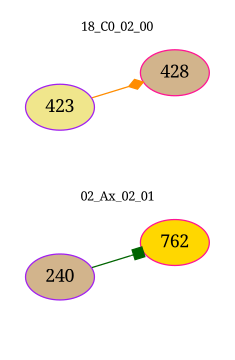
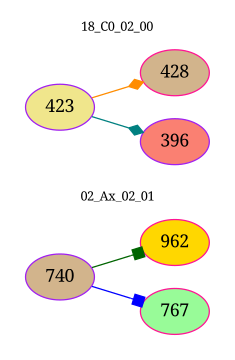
node "396": added
node "762": label "762" -> "962"
node "240": label "240" -> "740"
node "767": added
